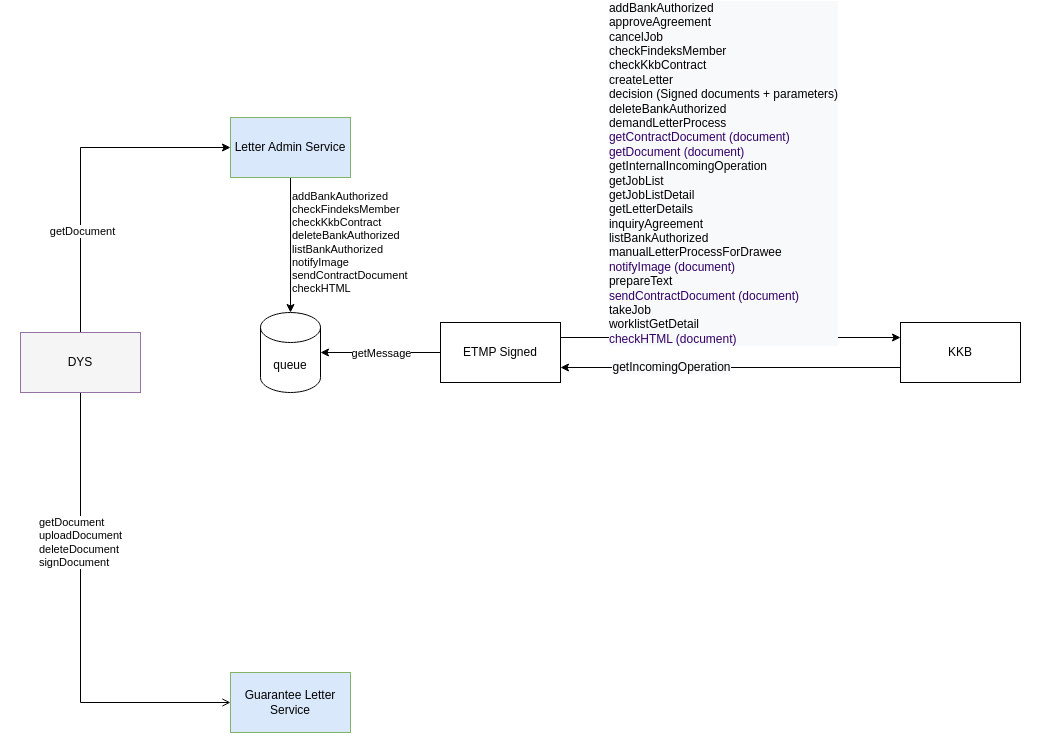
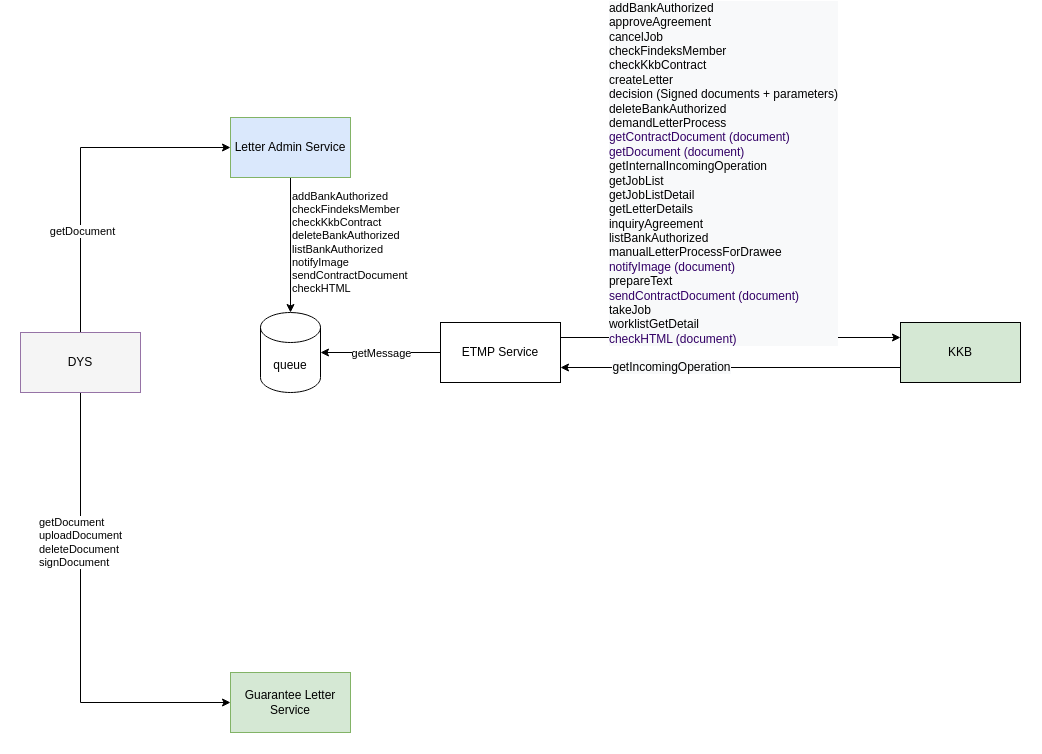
node "ETMP Signed": label "ETMP Signed" -> "ETMP Service"
node "KKB": fillcolor #ffffff -> #d5e8d4
edge "DYS" -> "Guarantee Letter Service": arrowhead open -> classic
node "Guarantee Letter Service": fillcolor #dae8fc -> #d5e8d4
